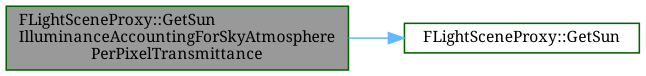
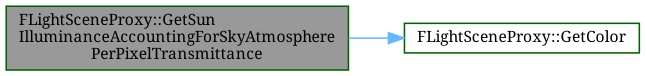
node "FLightSceneProxy::GetSun": label "FLightSceneProxy::GetSun" -> "FLightSceneProxy::GetColor"
